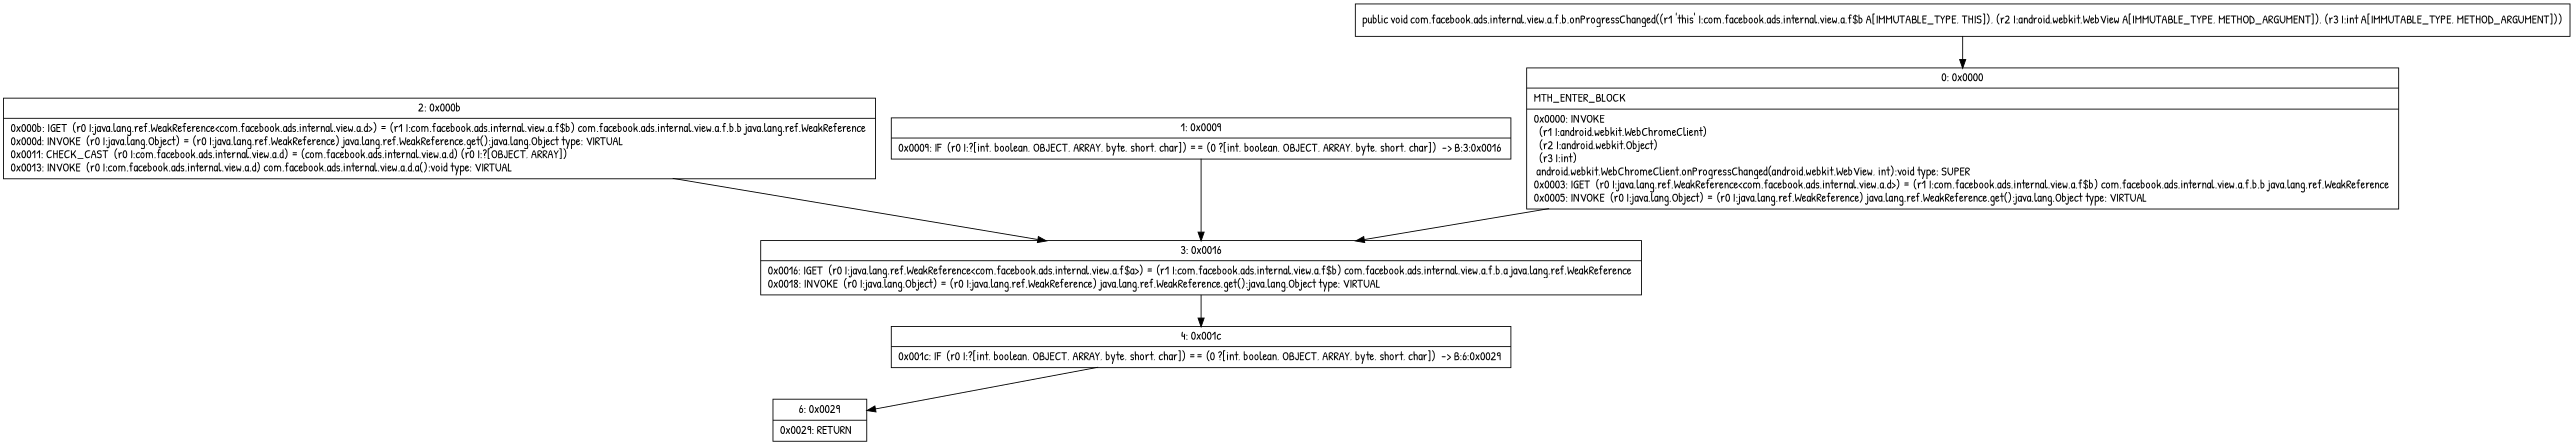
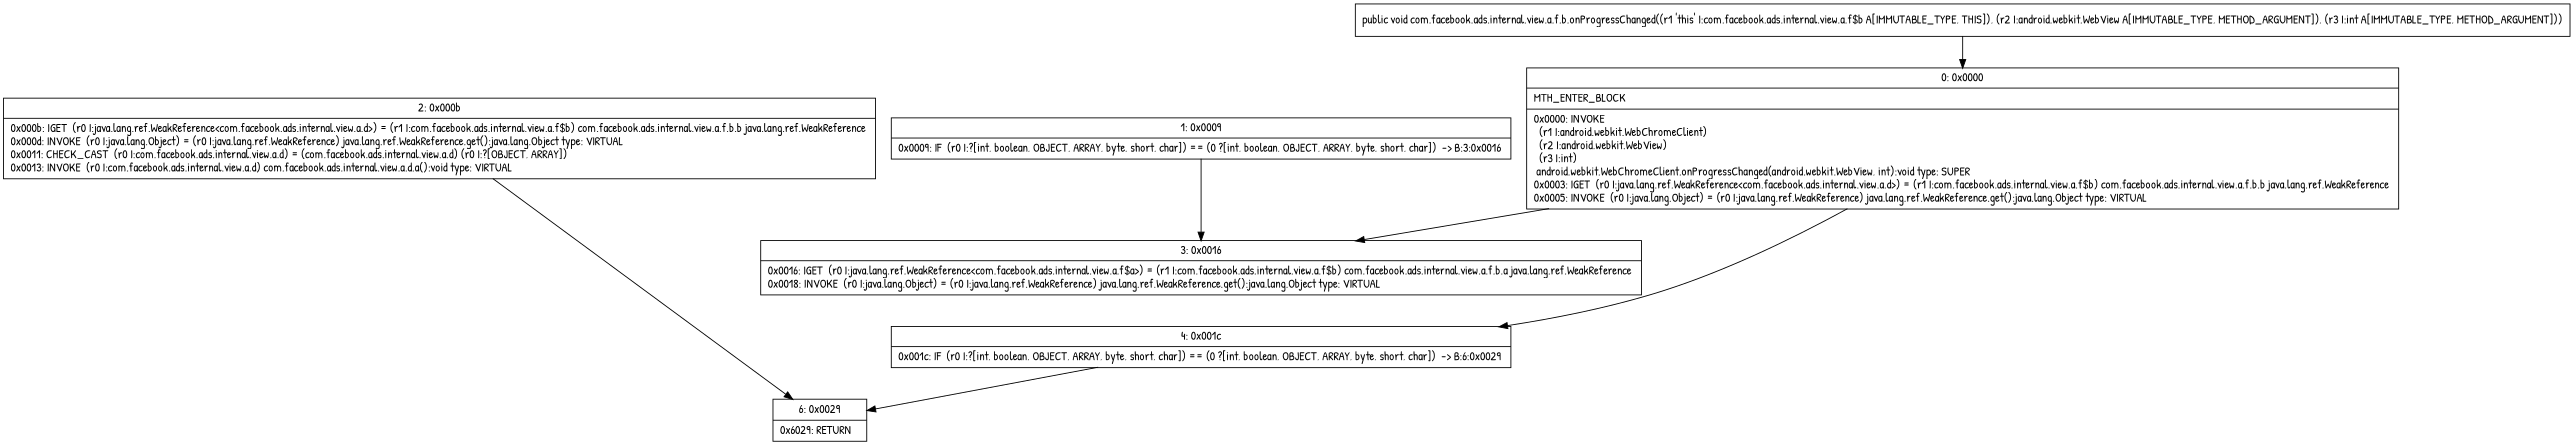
node "0: 0x0000": text "(r2 I:android.webkit.Object)" -> "(r2 I:android.webkit.WebView)"
edge "2: 0x000b" -> "3: 0x0016": now "2: 0x000b" -> "6: 0x0029"
edge "3: 0x0016" -> "4: 0x001c": now "0: 0x0000" -> "4: 0x001c"
node "6: 0x0029": text "0x0029: RETURN" -> "0x6029: RETURN"
